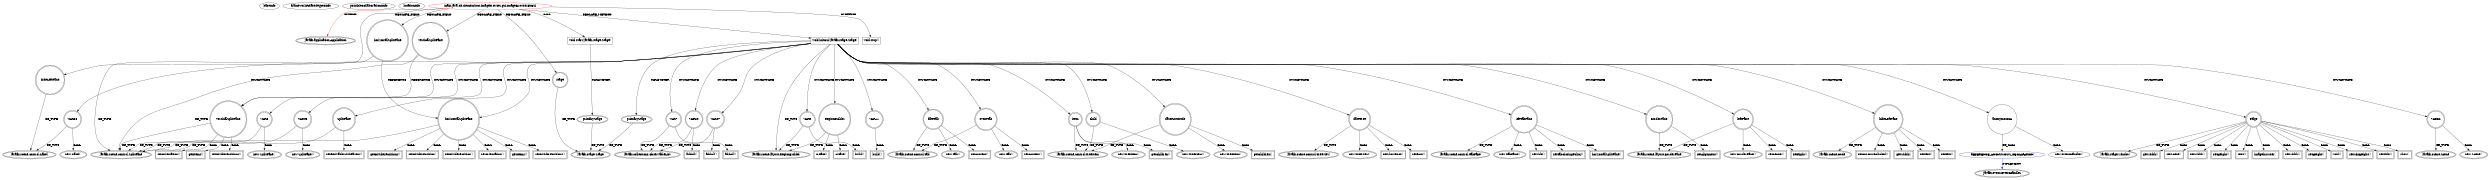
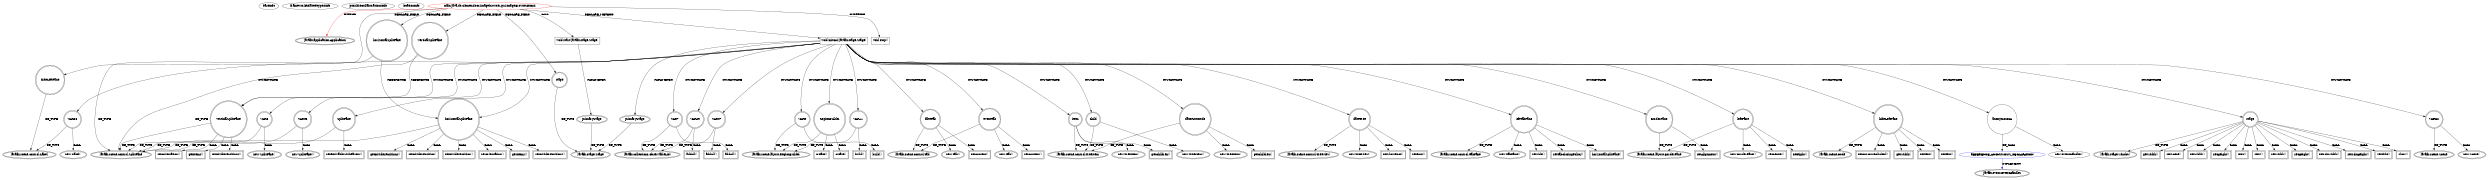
edge "void initGui(javafx.stage.Stage)" -> "javafx.scene.layout.RegionBuilder": now "VAR11" -> "javafx.scene.layout.RegionBuilder"
node "imagebrowser()": label "imagebrowser()" -> "setY()"
node "void()": label "void()" -> "setMinWidth()"
